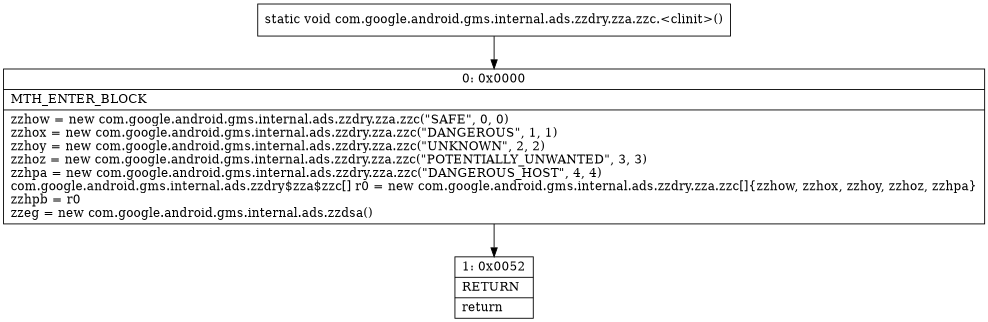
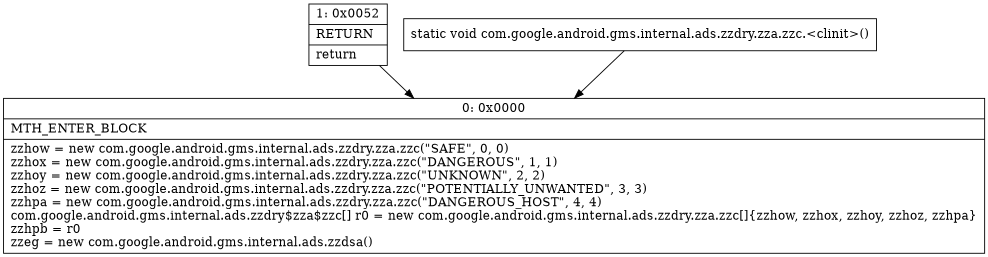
edge "0: 0x0000" -> "1: 0x0052": reversed
